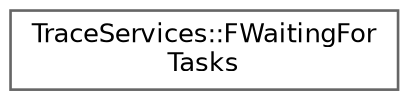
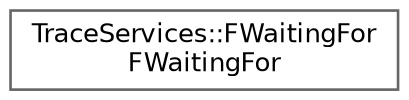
node "TraceServices::FWaitingFor Tasks": label "TraceServices::FWaitingFor Tasks" -> "TraceServices::FWaitingFor FWaitingFor"
